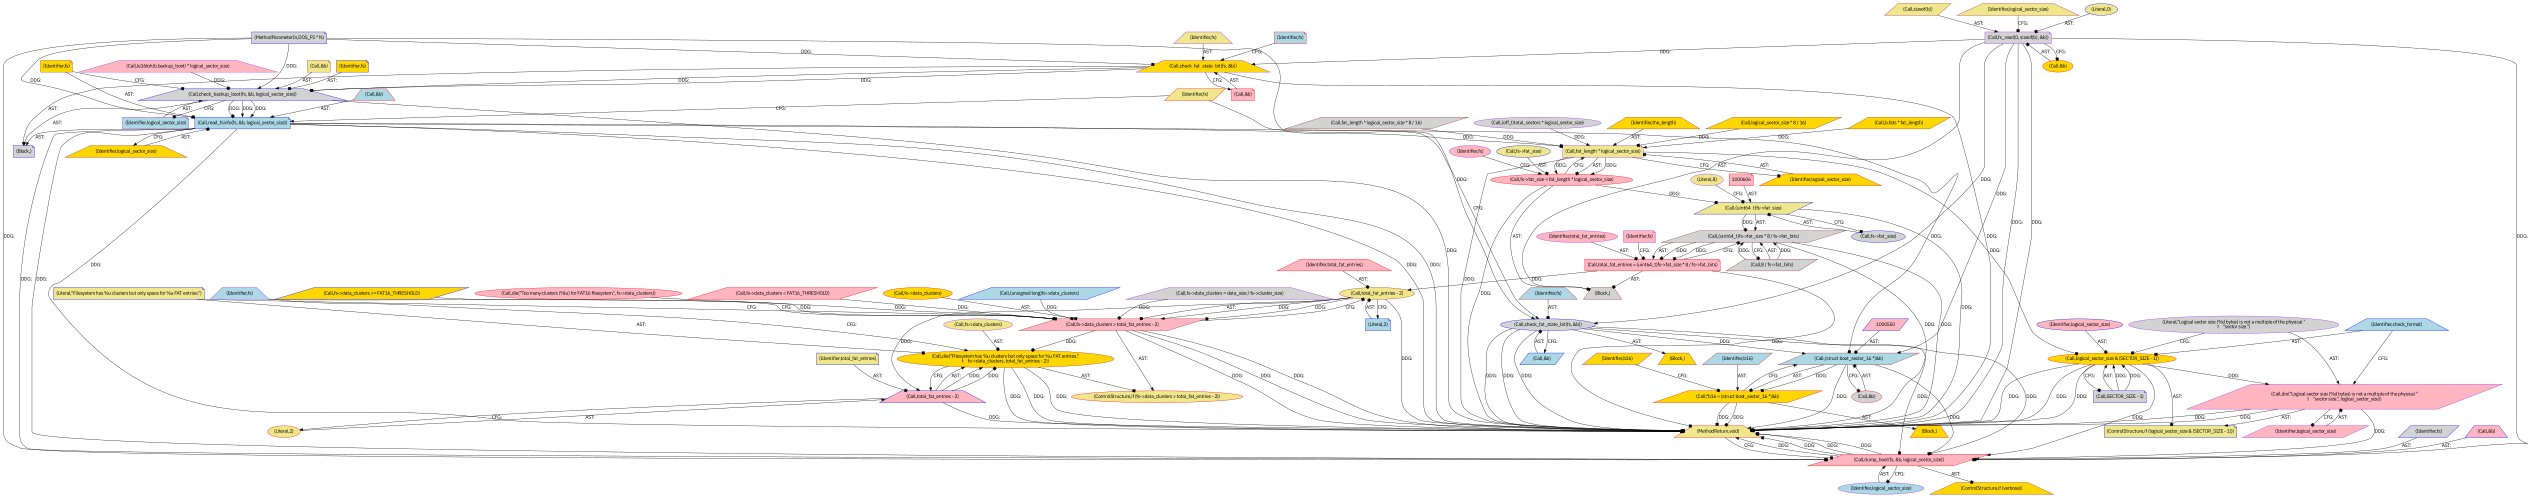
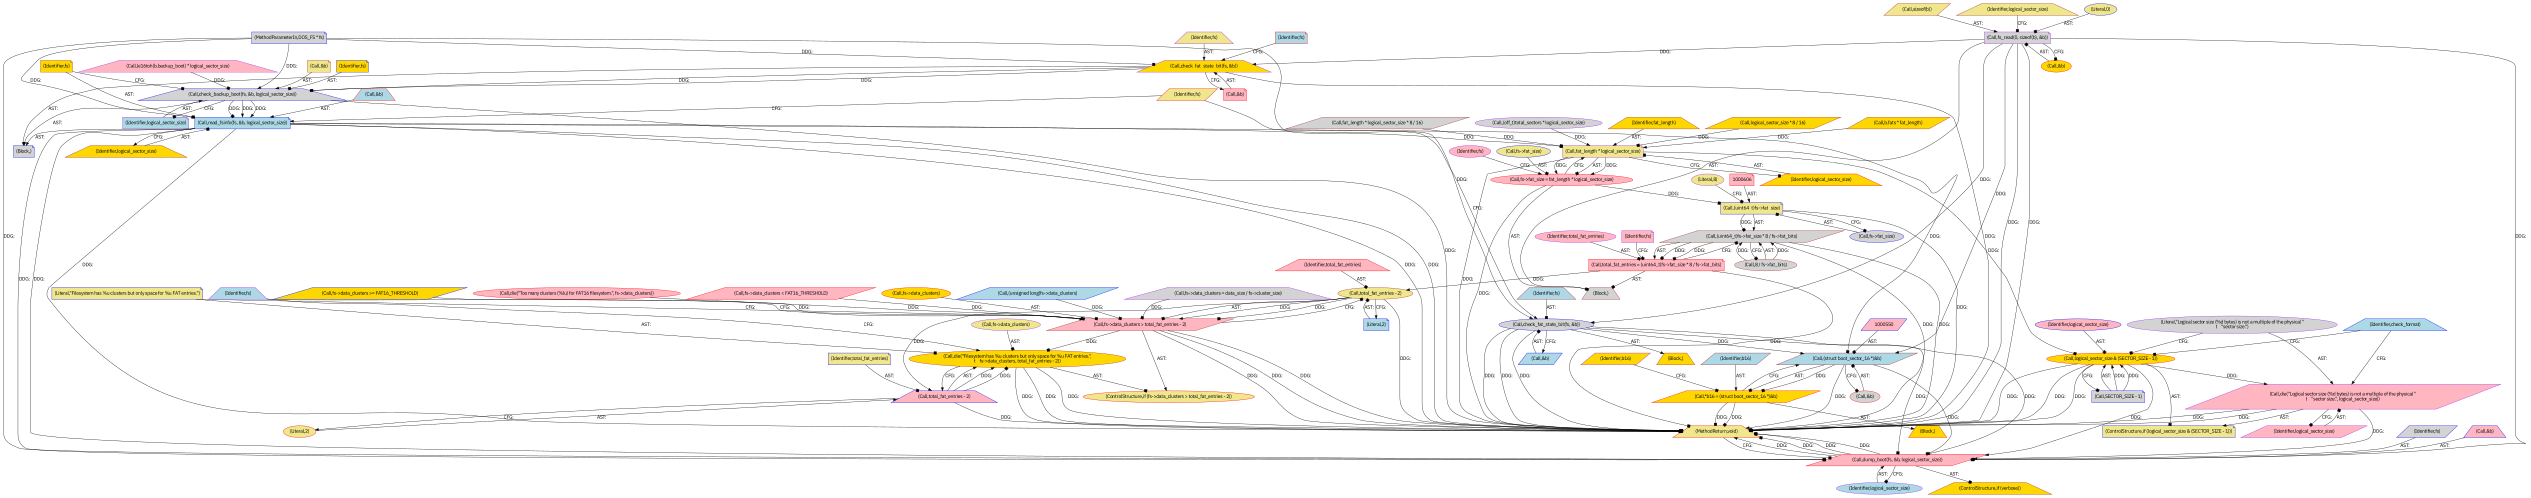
node "(Identifier,the_length)": label "(Identifier,the_length)" -> "(Identifier,fat_length)"
node "(Call,(uint64_t)fs->fat_size)": shape parallelogram -> note
node "(Call,8 / fs->fat_bits)": shape parallelogram -> ellipse
edge "(Identifier,check_format)" -> "(Call,logical_sector_size & (SECTOR_SIZE - 1))": label "AST: " -> "CFG: "
